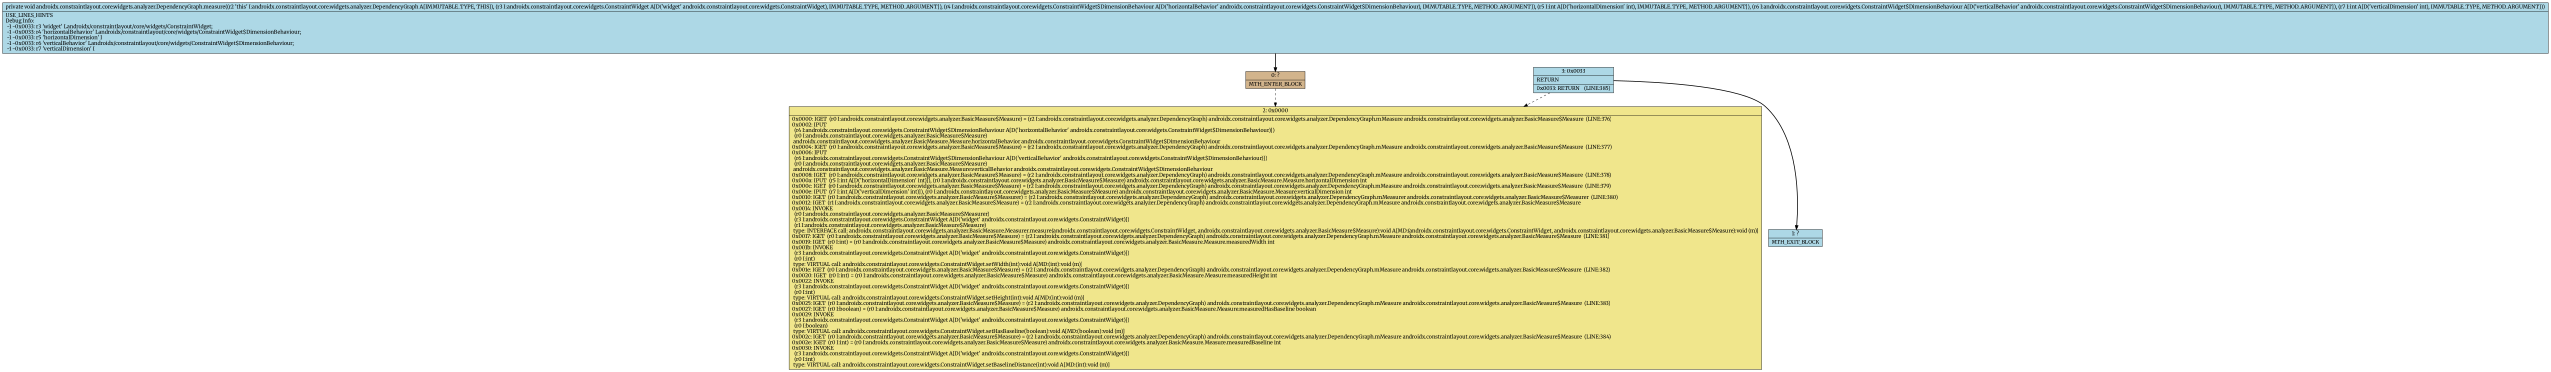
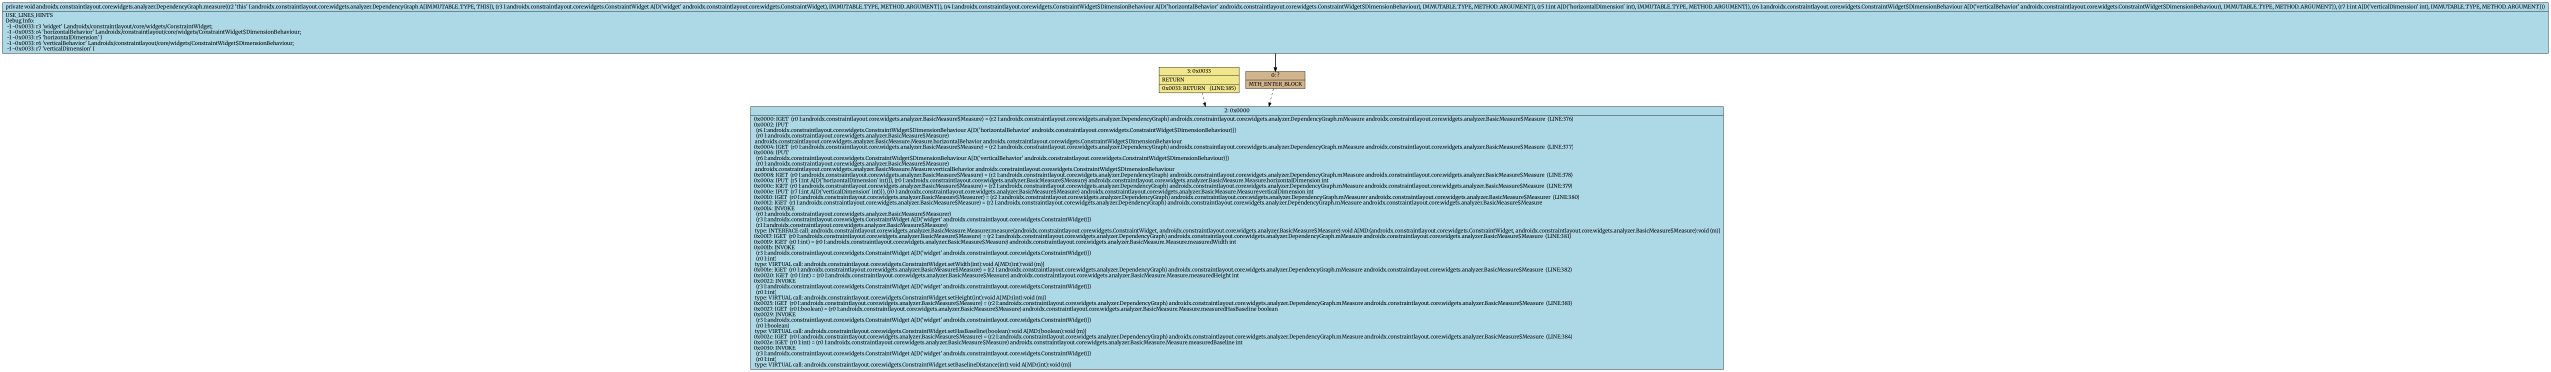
node "3: 0x0033": fillcolor lightblue -> khaki
node "2: 0x0000": fillcolor khaki -> lightblue
node "1: ?": removed
